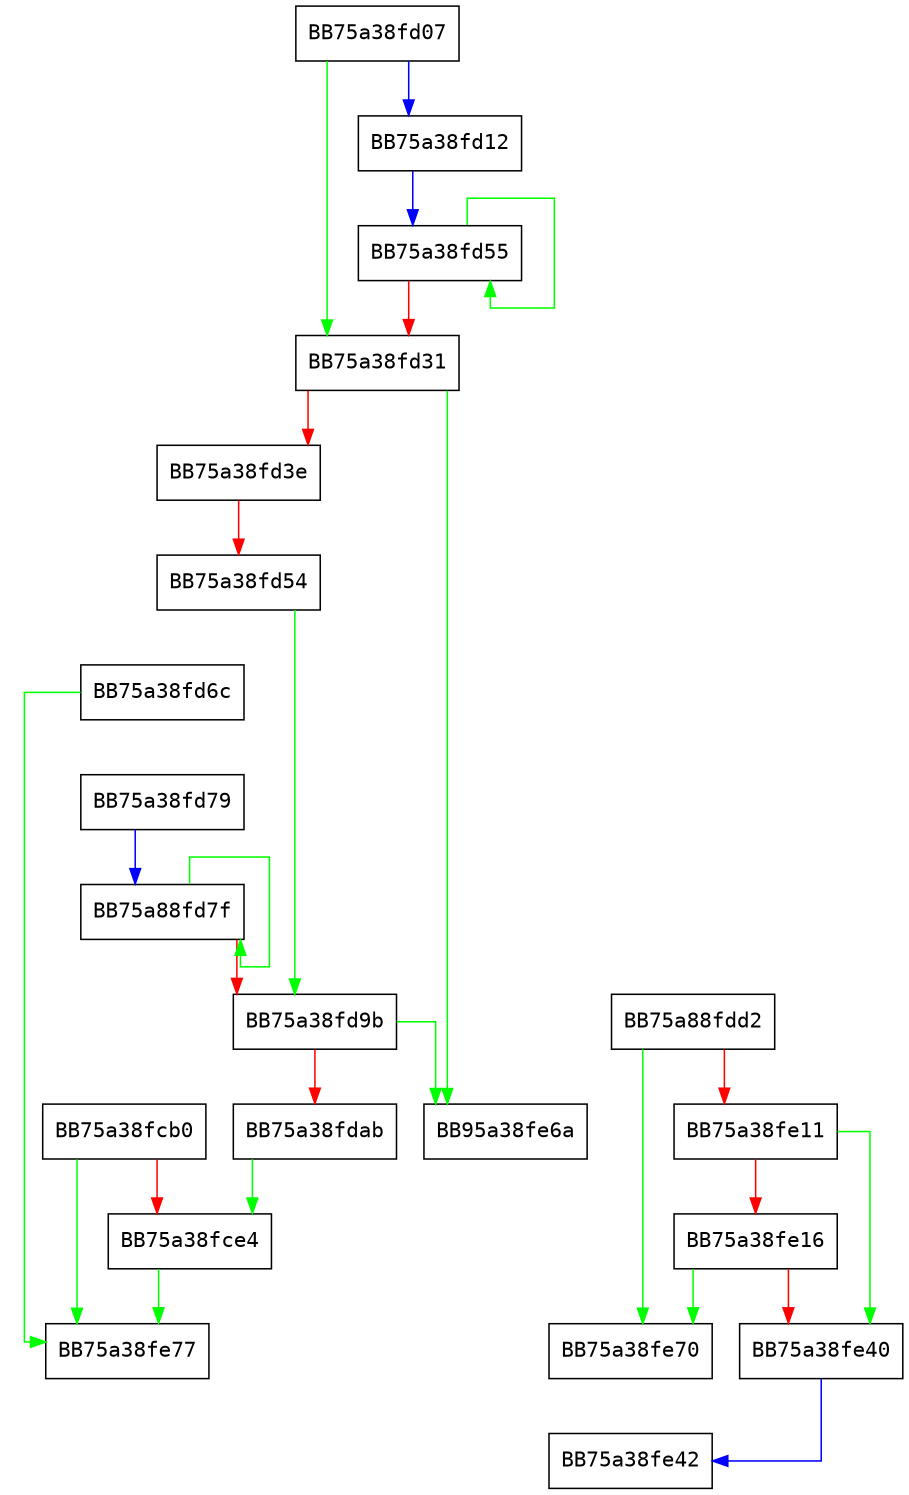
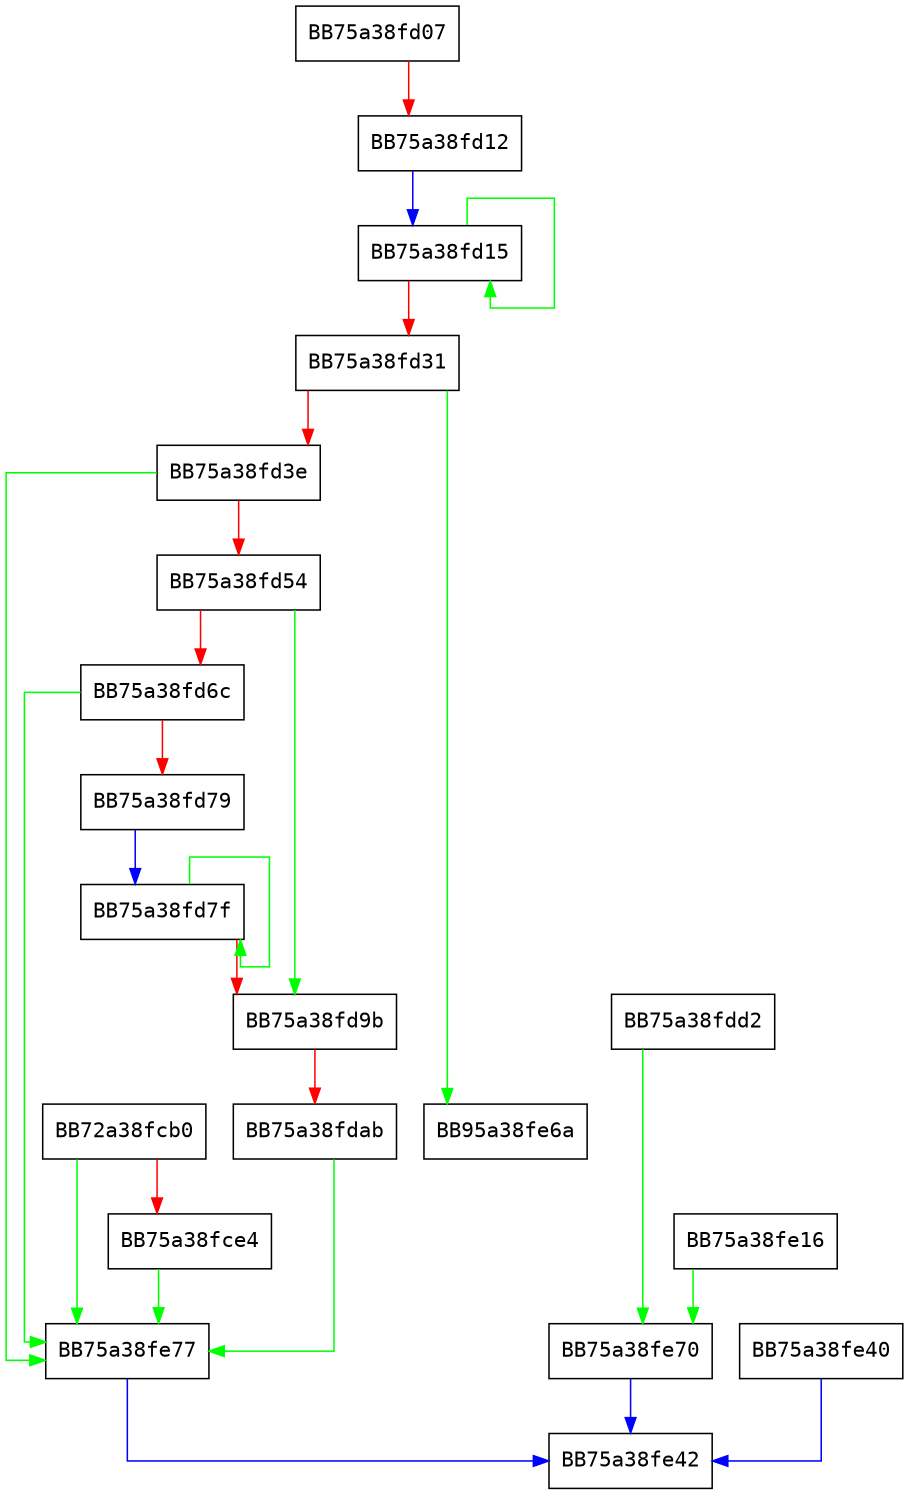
edge "BB75a38fd07" -> "BB75a38fd12": color blue -> red
edge "BB75a38fd07" -> "BB75a38fd31": removed
node "BB75a38fd55": label "BB75a38fd55" -> "BB75a38fd15"
edge "BB75a38fd54" -> "BB75a38fd6c": added
edge "BB75a38fd6c" -> "BB75a38fd79": added
edge "BB75a38fd3e" -> "BB75a38fe77": added
node "BB75a88fd7f": label "BB75a88fd7f" -> "BB75a38fd7f"
node "BB75a88fdd2": label "BB75a88fdd2" -> "BB75a38fdd2"
edge "BB75a38fd9b" -> "BB95a38fe6a": removed
node "BB75a38fcb0": label "BB75a38fcb0" -> "BB72a38fcb0"
node "BB75a38fe11": removed
edge "BB75a38fdab" -> "BB75a38fce4": now "BB75a38fdab" -> "BB75a38fe77"
edge "BB75a38fe16" -> "BB75a38fe40": removed
edge "BB75a38fe70" -> "BB75a38fe42": added
edge "BB75a38fe77" -> "BB75a38fe42": added
